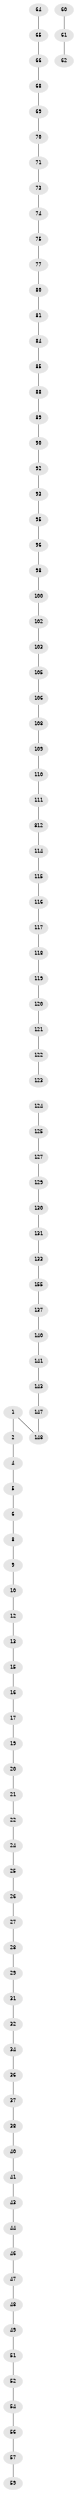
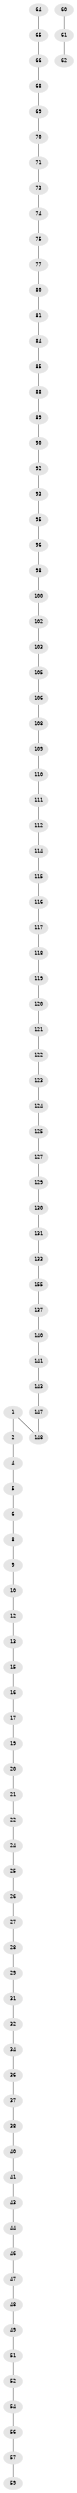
node "812": label "812" -> "112"
edge "123" -- "124": added
